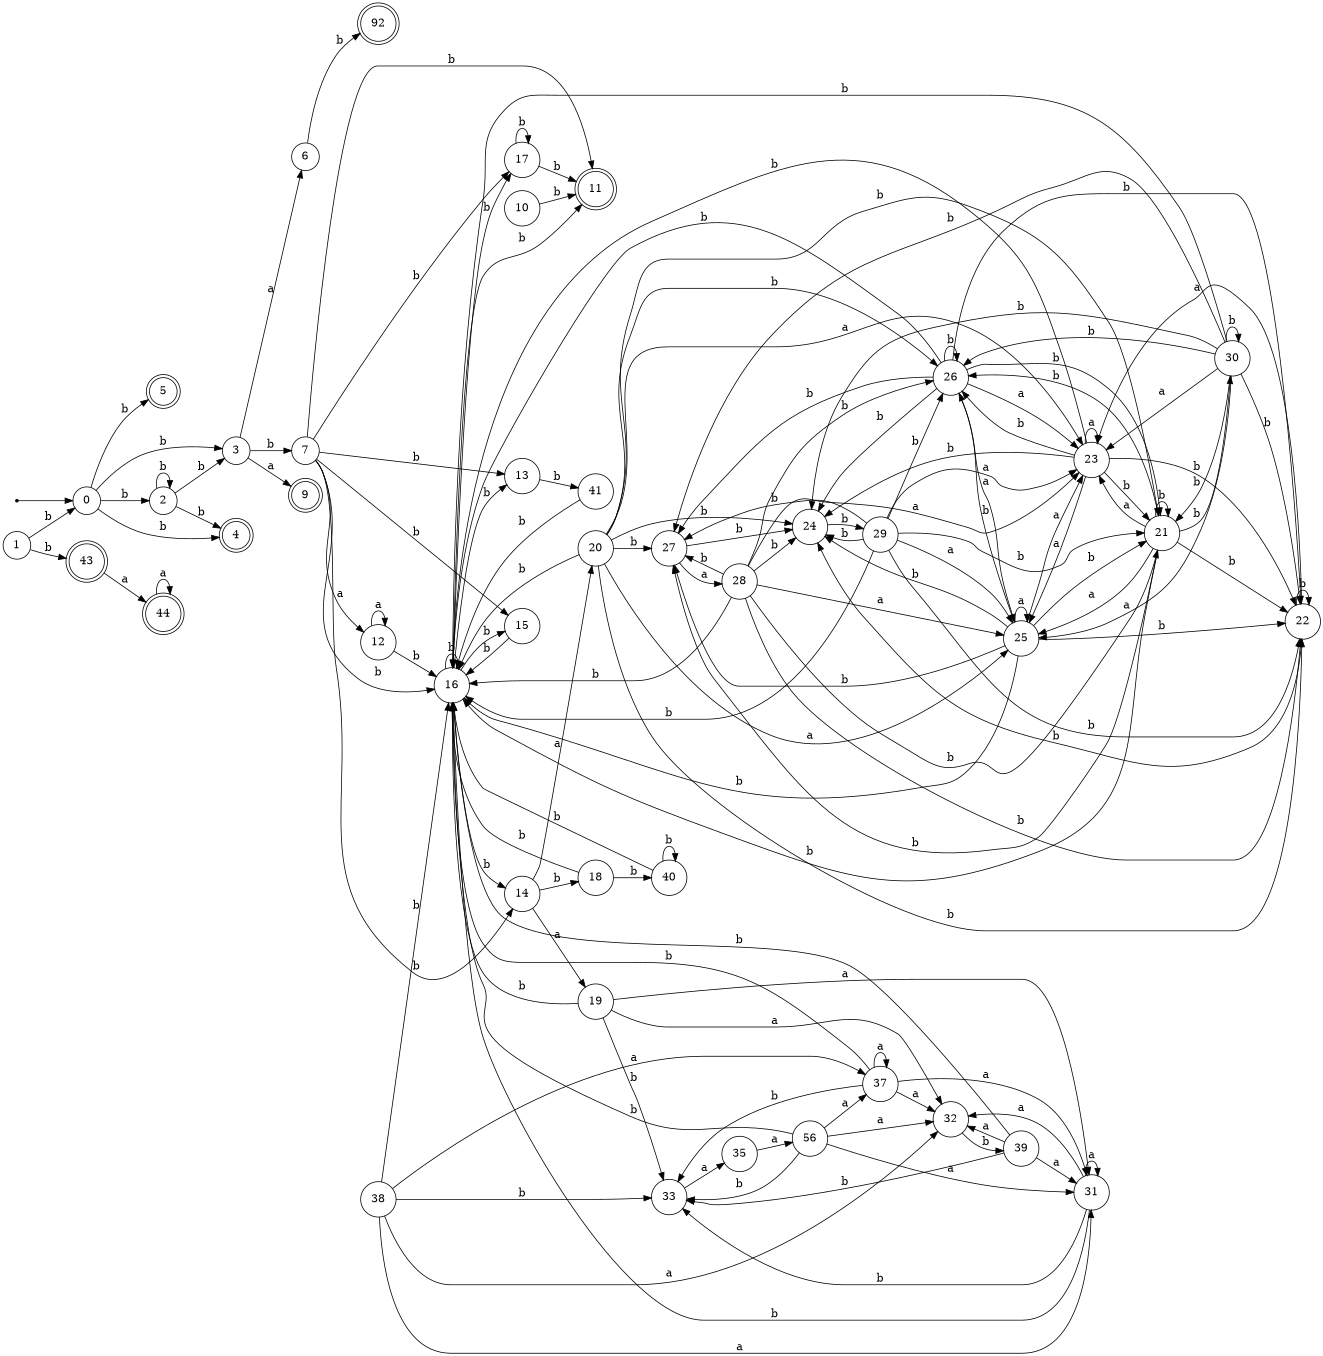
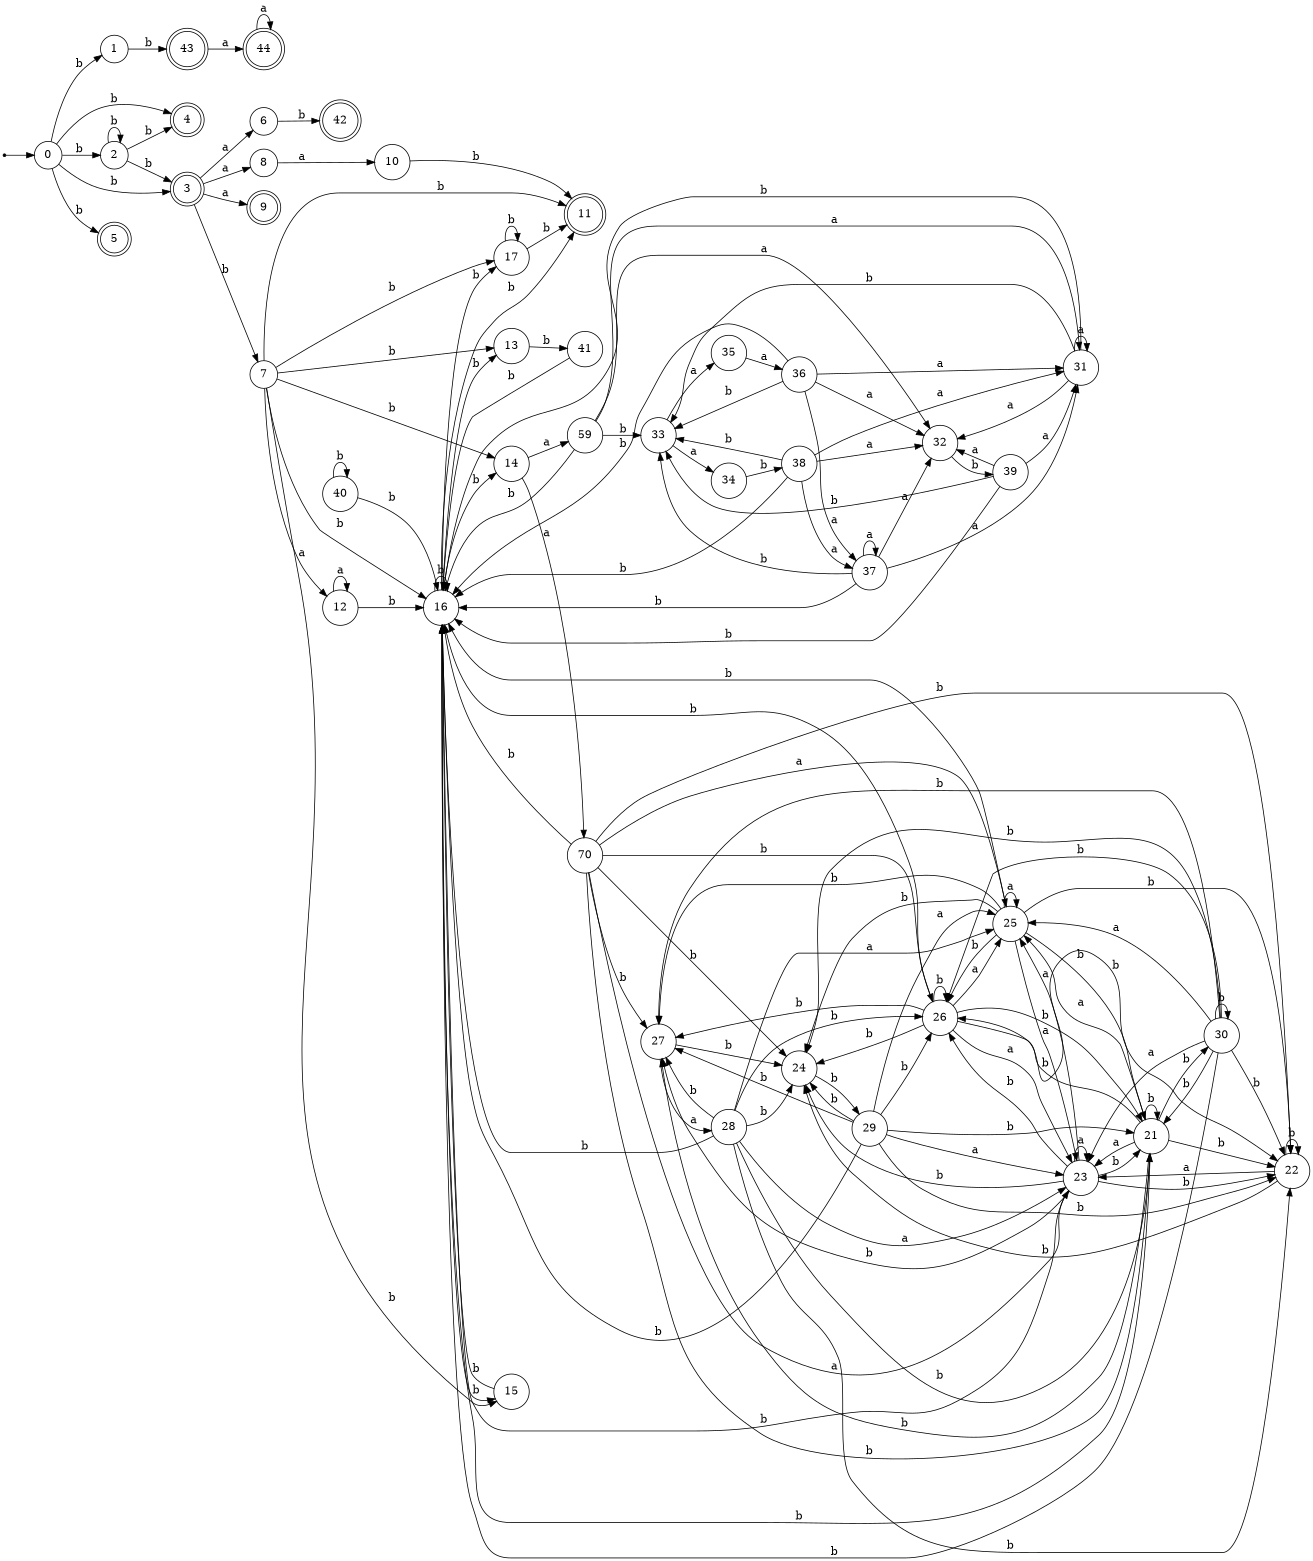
node "92": label "92" -> "42"
node "8": added
node "3": shape circle -> doublecircle
node "34": added
edge "1" -> "0": reversed
node "20": label "20" -> "70"
node "18": removed
node "19": label "19" -> "59"
node "56": label "56" -> "36"
edge "23" -> "27": added, label "b"
